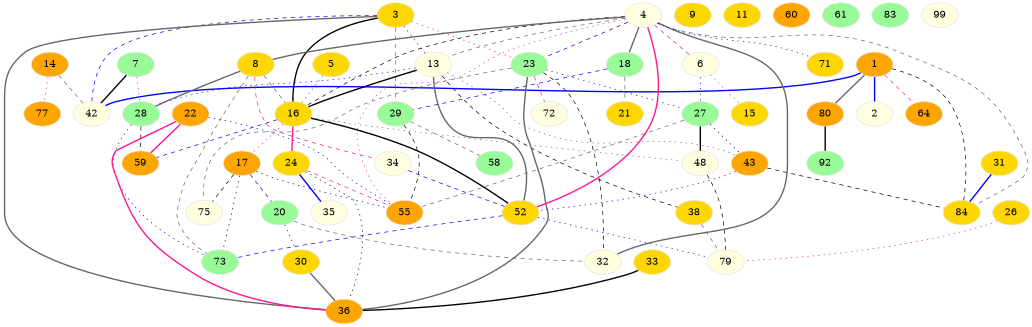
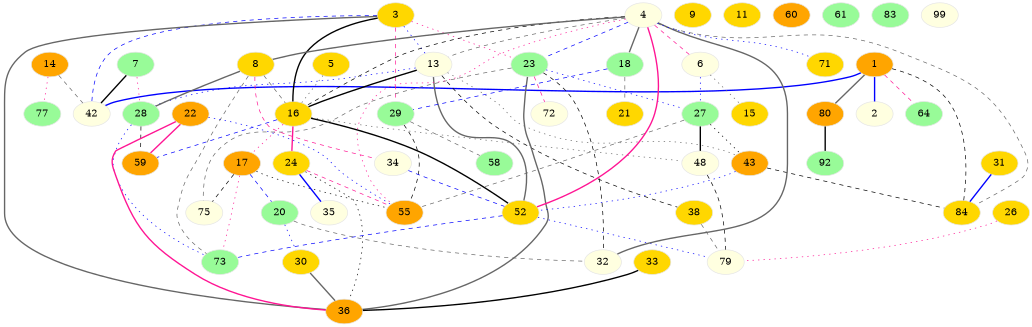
node "77": fillcolor orange -> palegreen
node "64": fillcolor orange -> palegreen
edge "17" -- "73": color black -> deeppink
